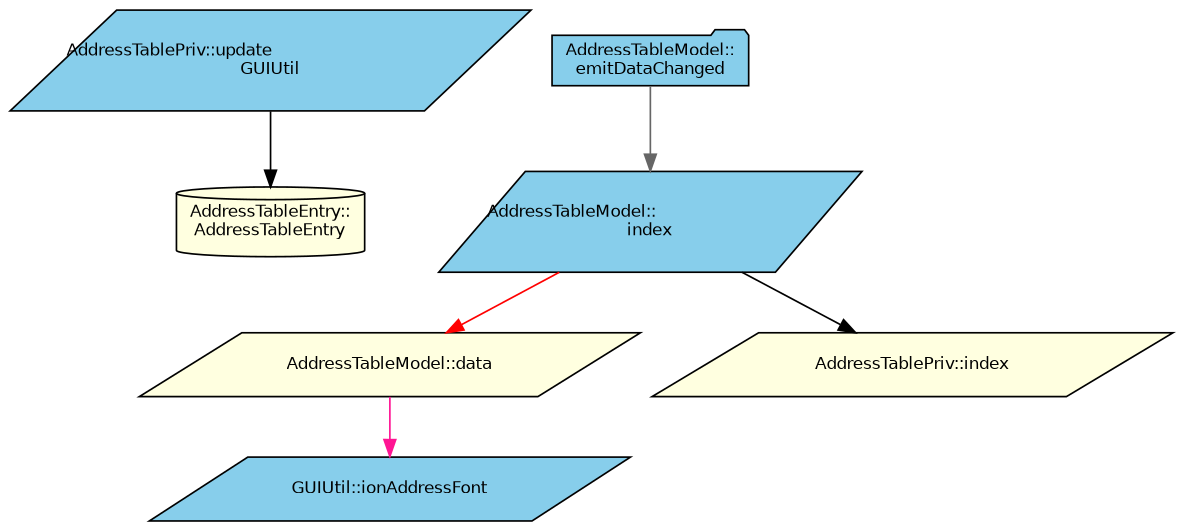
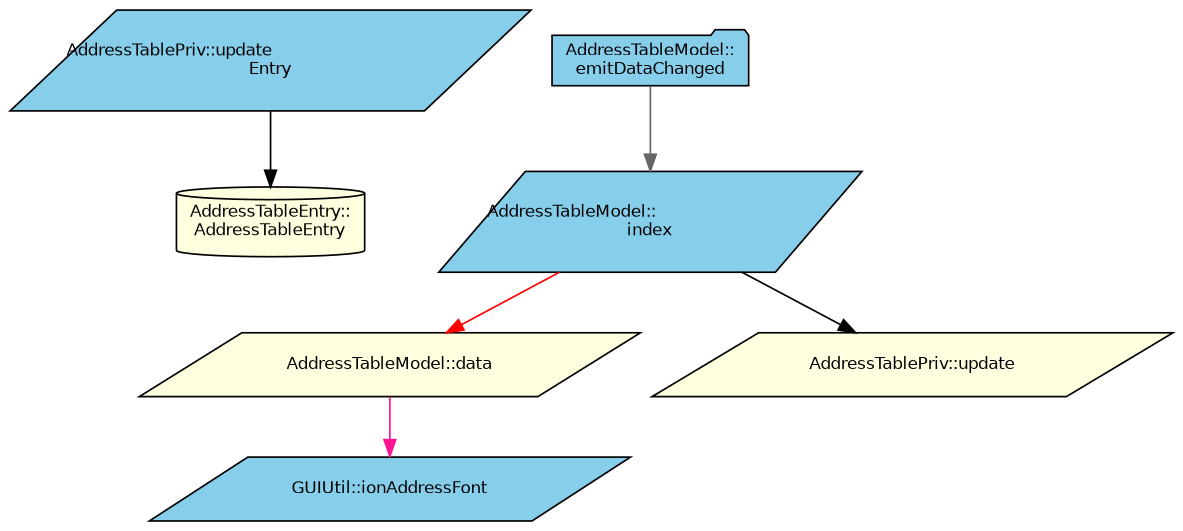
node "AddressTablePriv::update GUIUtil": label "AddressTablePriv::update GUIUtil" -> "AddressTablePriv::update Entry"
node "AddressTablePriv::index": label "AddressTablePriv::index" -> "AddressTablePriv::update"
